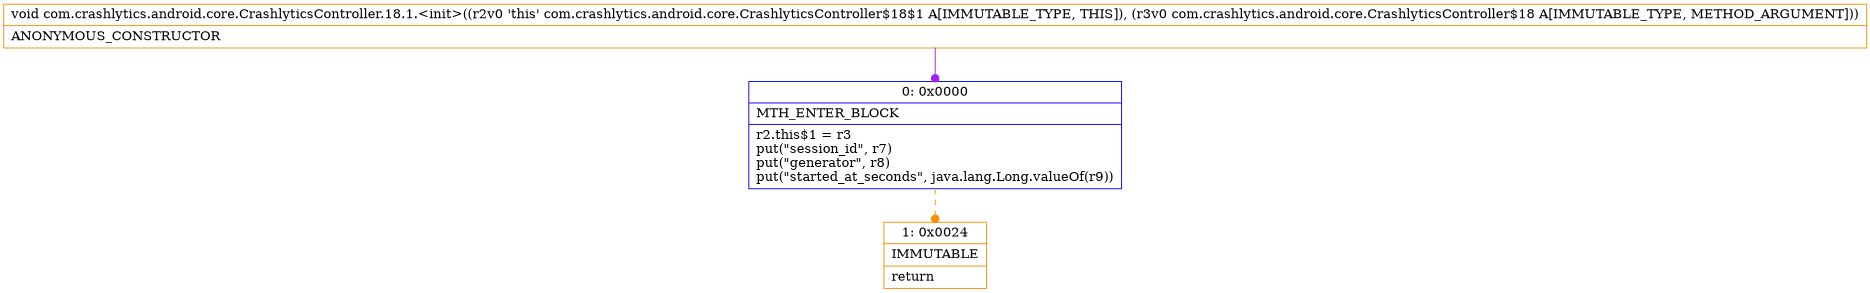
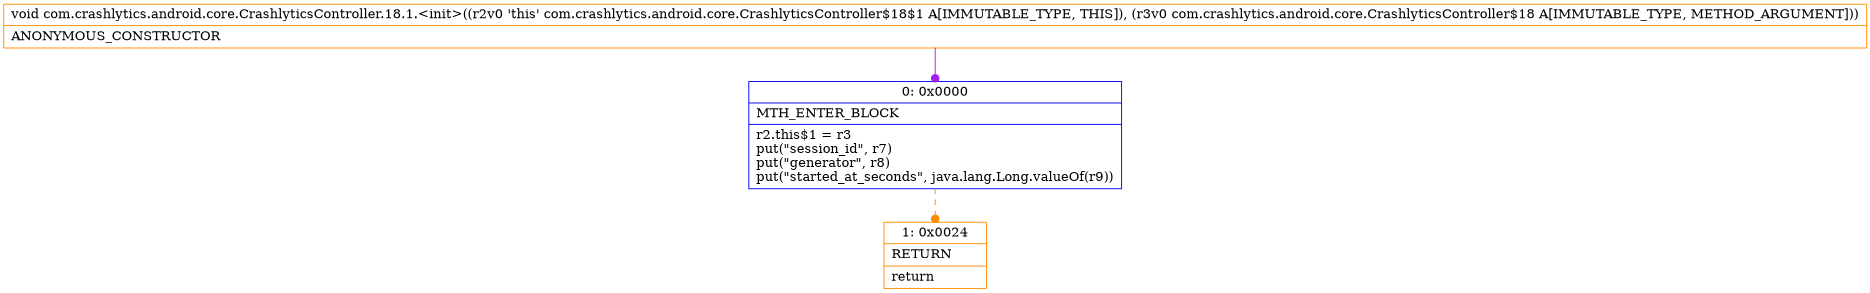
node "1: 0x0024": text "IMMUTABLE" -> "RETURN"
